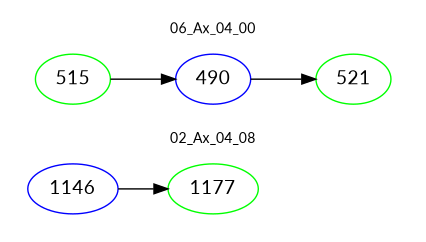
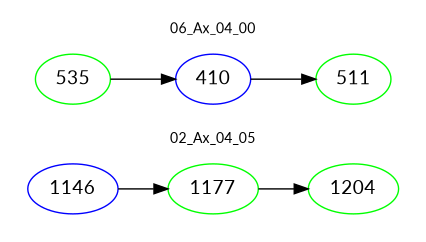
node "515": label "515" -> "535"
node "490": label "490" -> "410"
node "521": label "521" -> "511"
cluster "02_Ax_04_08": label "02_Ax_04_08" -> "02_Ax_04_05"
node "1204": added
